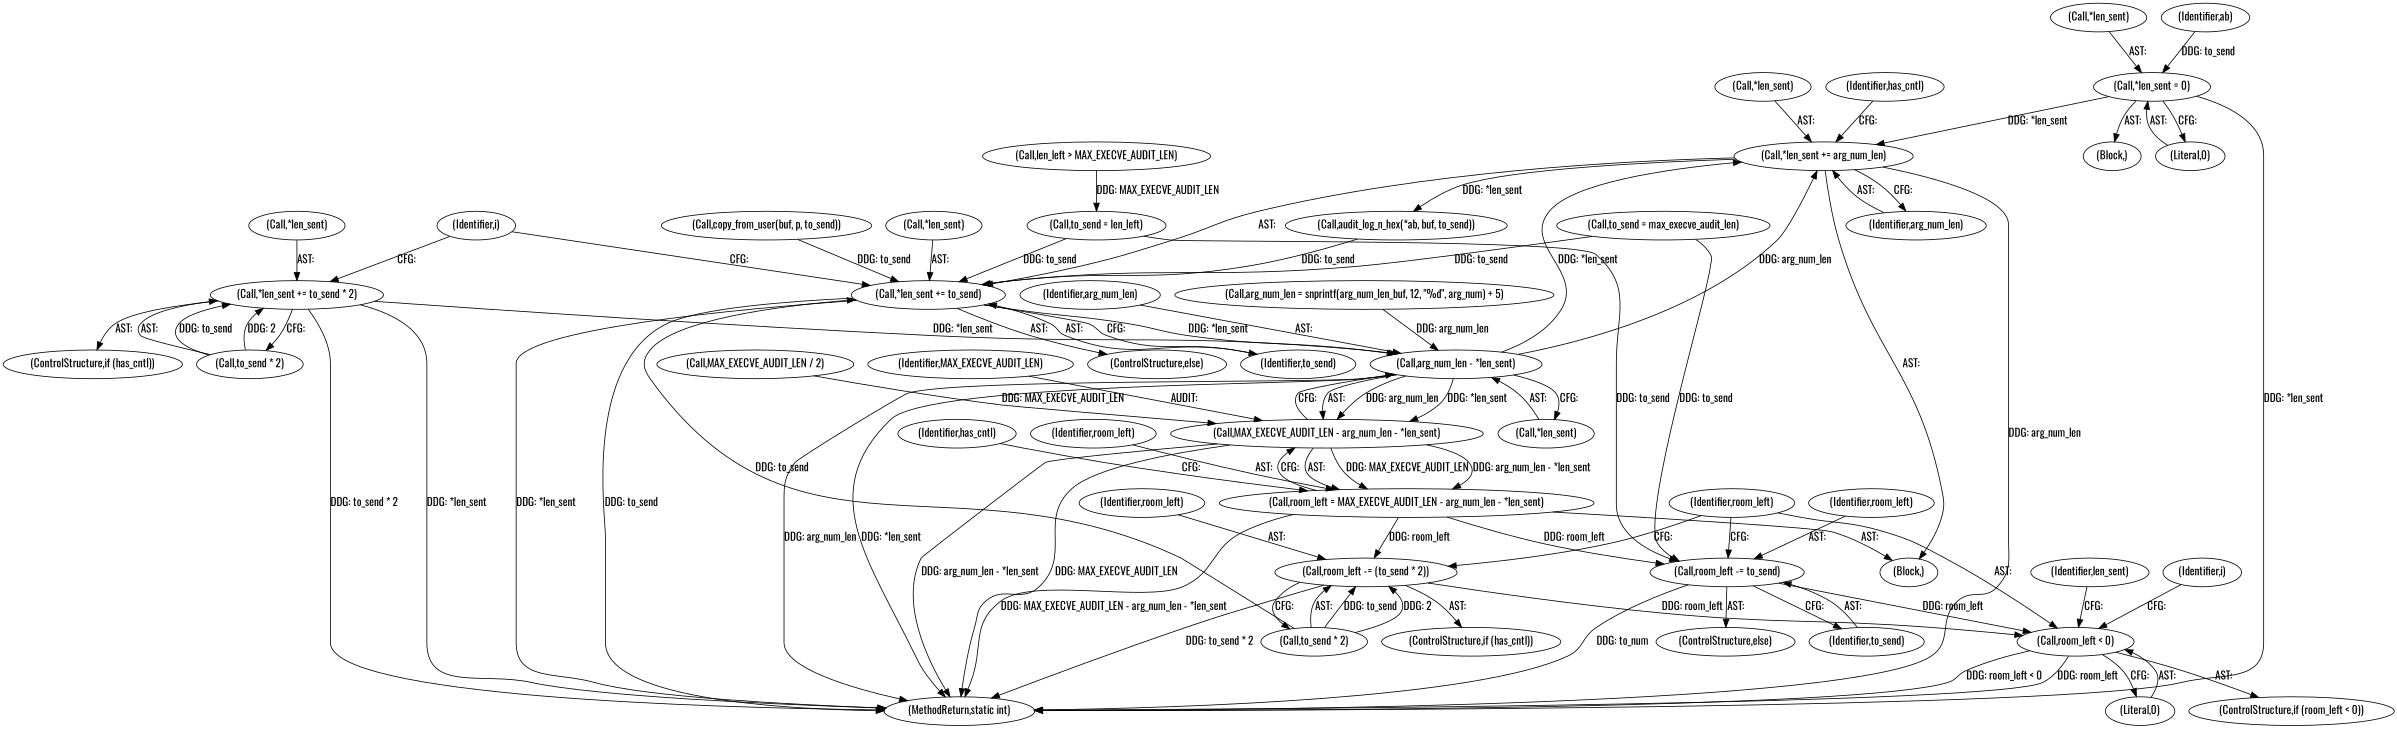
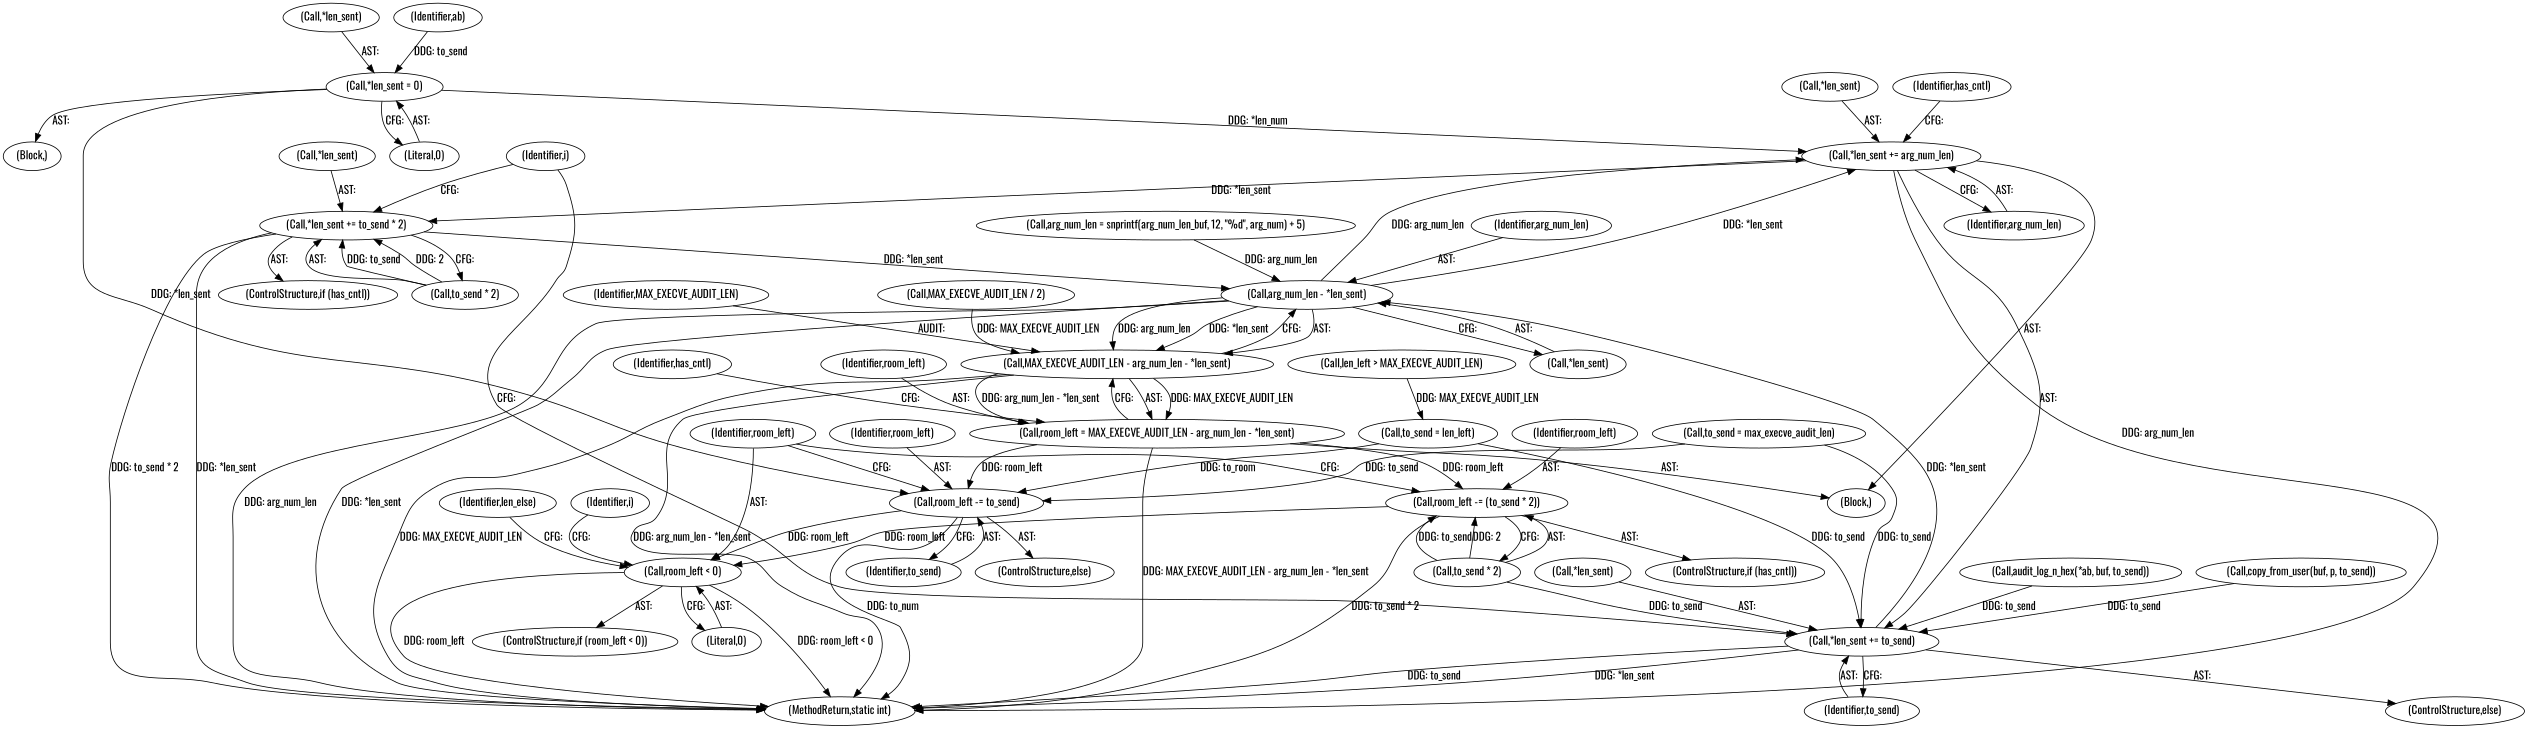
edge "(Call,*len_sent = 0)" -> "(Call,*len_sent += arg_num_len)": label "DDG: *len_sent" -> "DDG: *len_num"
edge "(Call,*len_sent += arg_num_len)" -> "(Call,audit_log_n_hex(*ab, buf, to_send))": now "(Call,*len_sent += arg_num_len)" -> "(Call,*len_sent += to_send * 2)"
edge "(Call,to_send = len_left)" -> "(Call,room_left -= to_send)": label "DDG: to_send" -> "DDG: to_room"
node "(Identifier,len_sent)": label "(Identifier,len_sent)" -> "(Identifier,len_else)"
edge "(Call,*len_sent = 0)" -> "(MethodReturn,static int)": now "(Call,*len_sent = 0)" -> "(Call,room_left -= to_send)"
